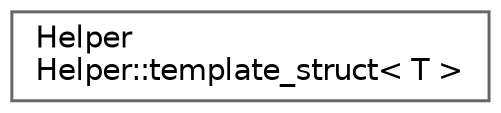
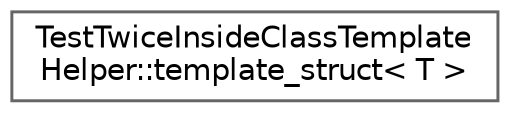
node "Helper Helper::template_struct< T >": label "Helper Helper::template_struct< T >" -> "TestTwiceInsideClassTemplate Helper::template_struct< T >"
